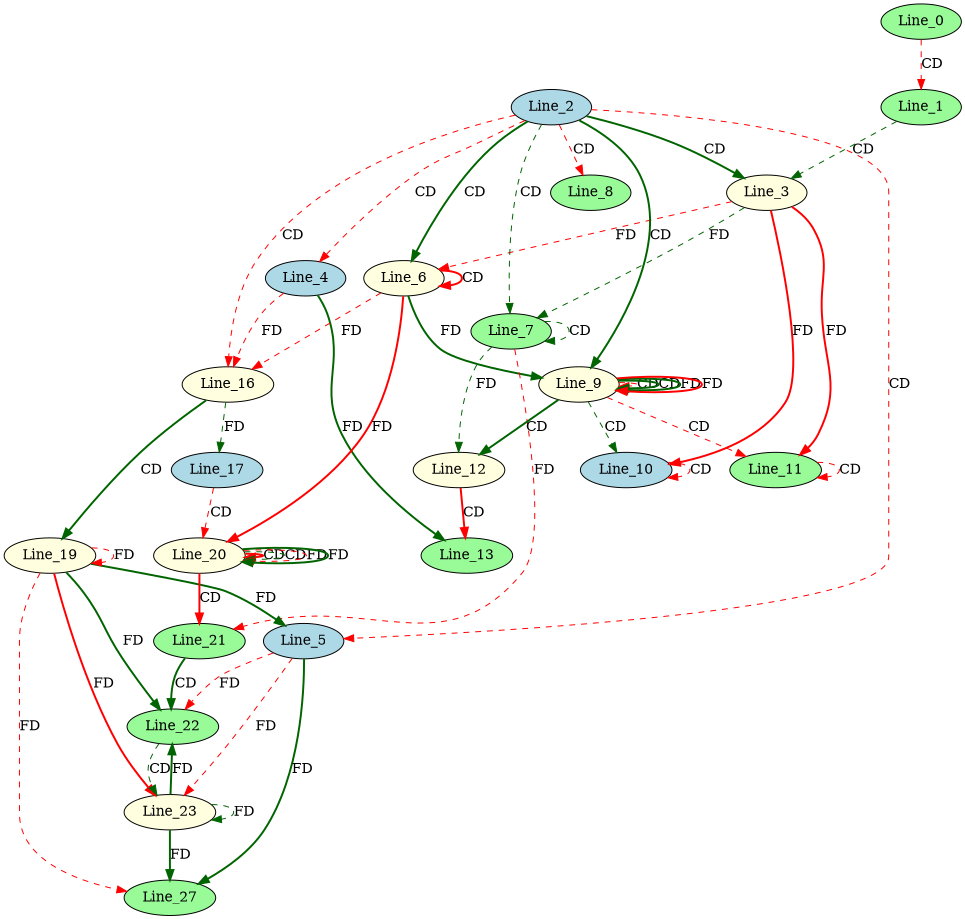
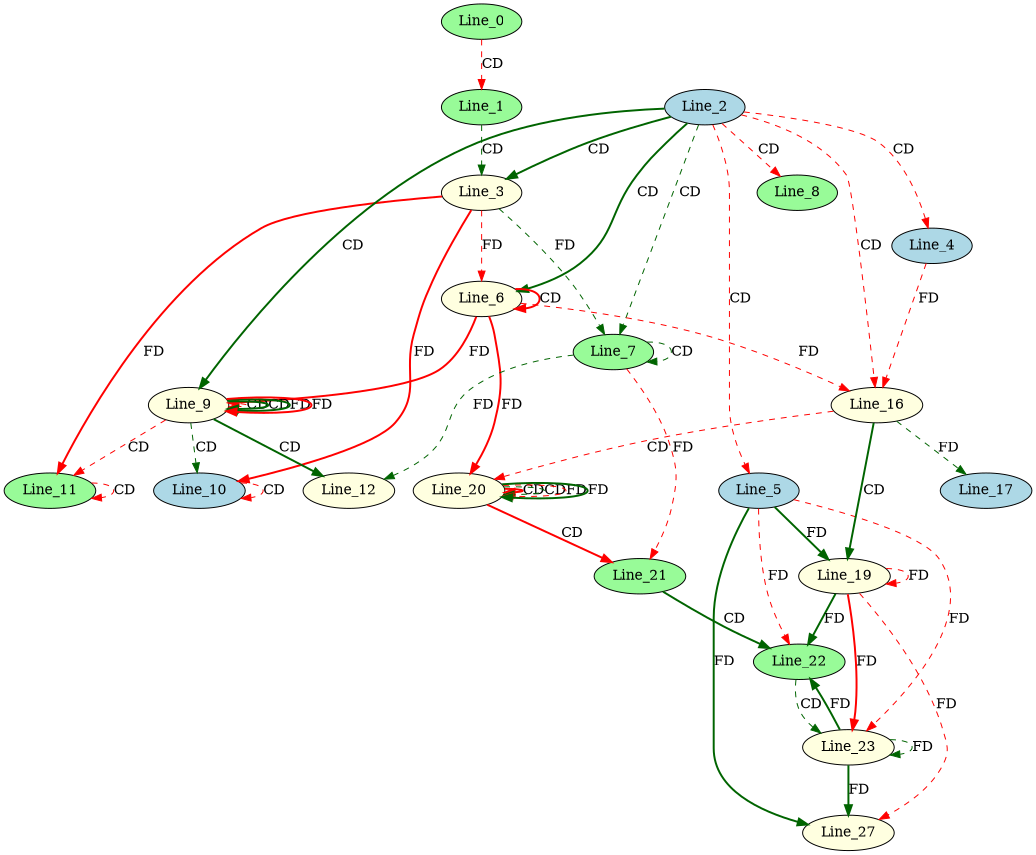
edge "Line_6" -> "Line_9": color darkgreen -> red
edge "Line_17" -> "Line_20": now "Line_16" -> "Line_20"
node "Line_13": removed
edge "Line_19" -> "Line_5": reversed
node "Line_27": fillcolor palegreen -> lightyellow
